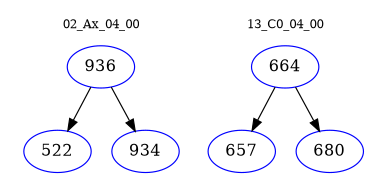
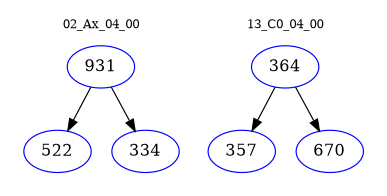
node "936": label "936" -> "931"
node "664": label "664" -> "364"
node "934": label "934" -> "334"
node "657": label "657" -> "357"
node "680": label "680" -> "670"
